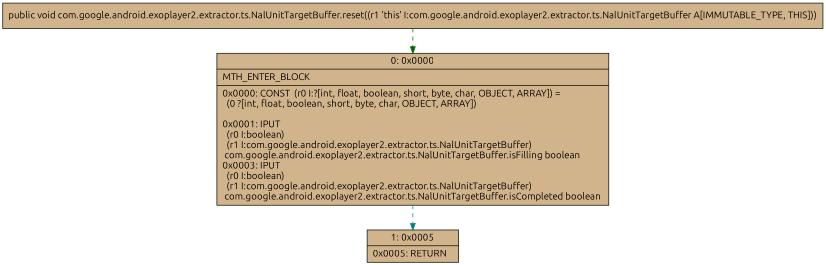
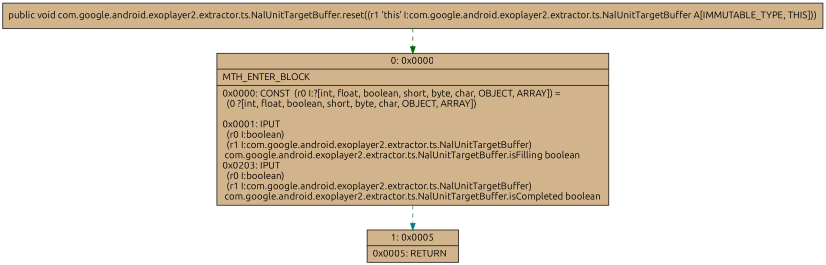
node "0: 0x0000": text "0x0003: IPUT" -> "0x0203: IPUT"
